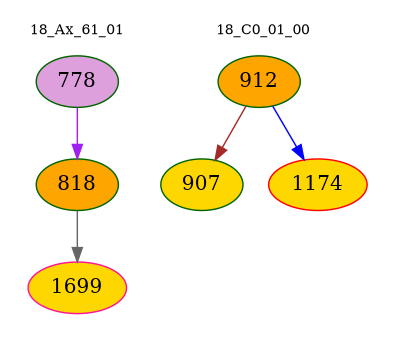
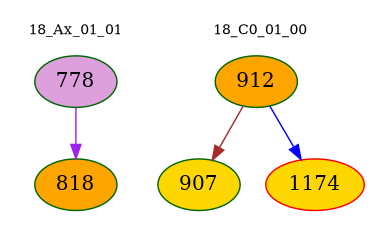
cluster "18_Ax_61_01": label "18_Ax_61_01" -> "18_Ax_01_01"
node "1699": removed
